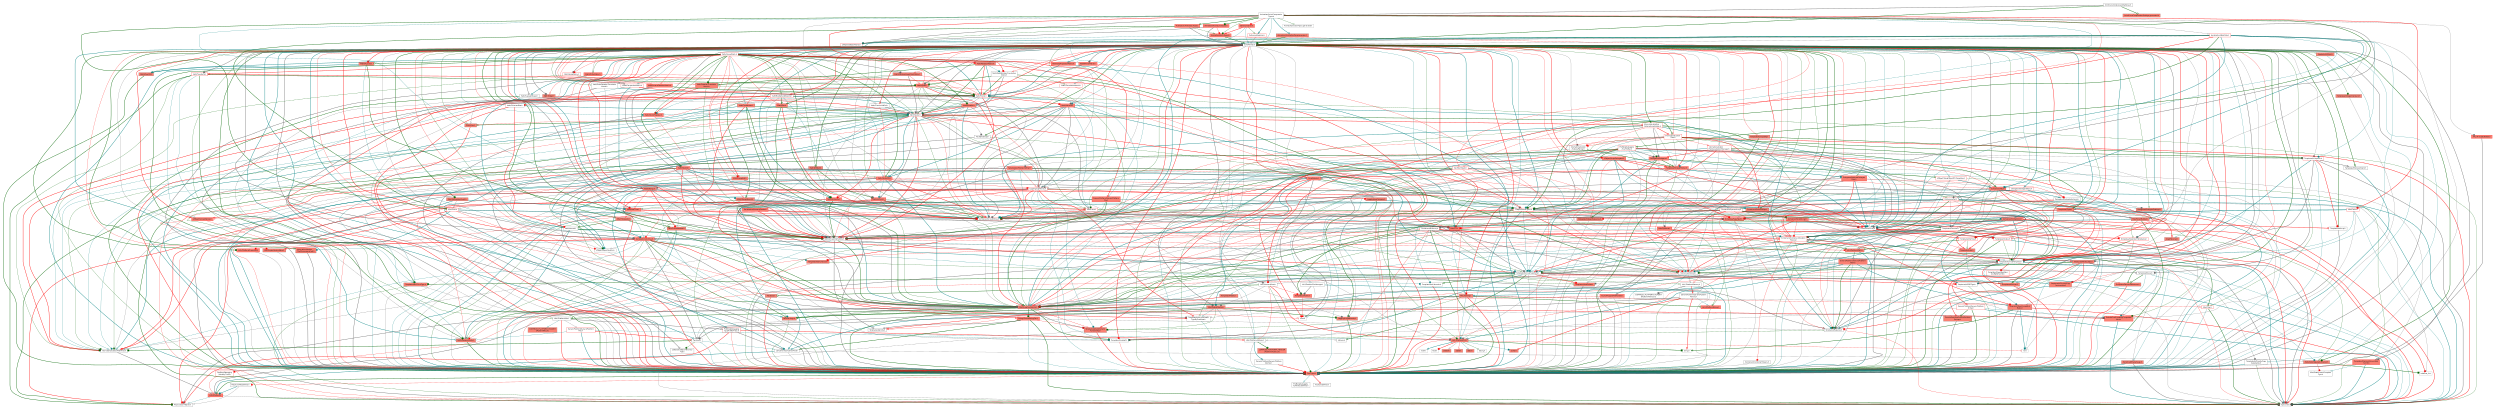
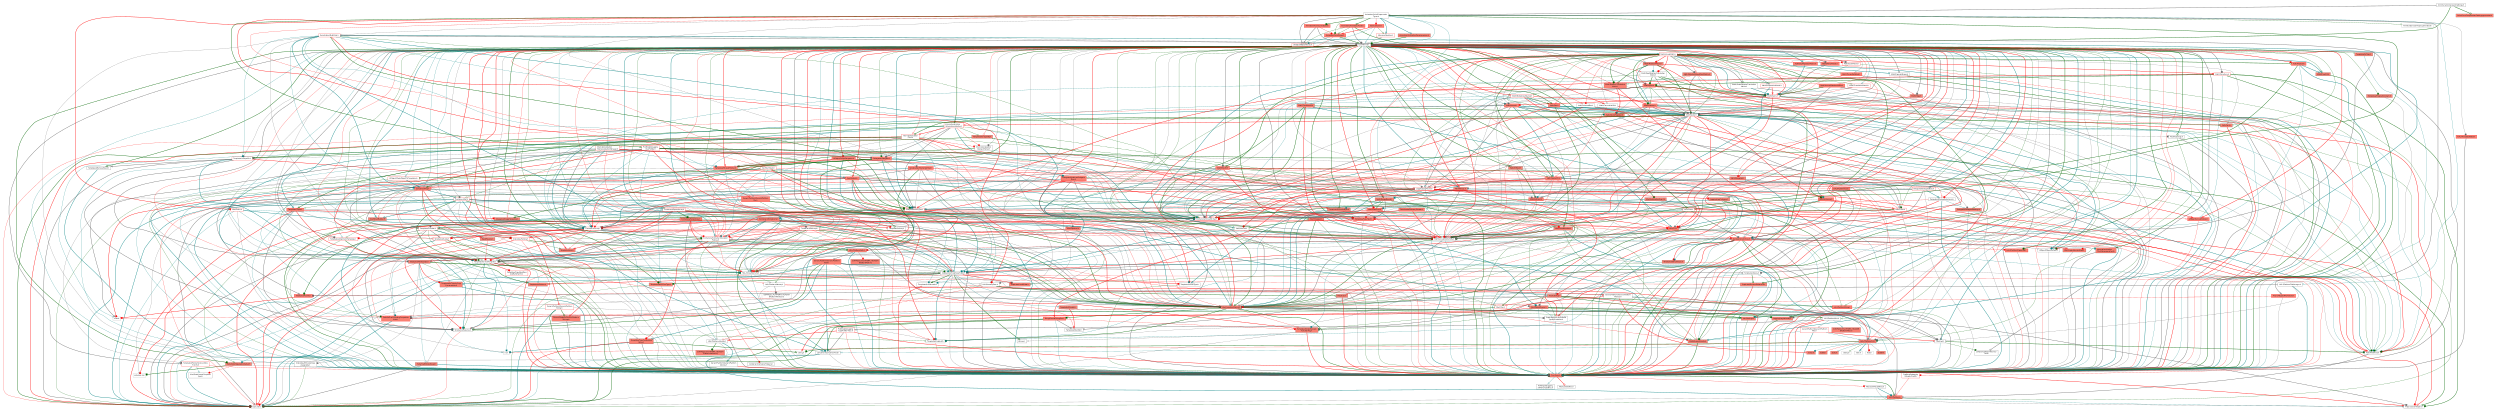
node "Math/OrthoMatrix.h": label "Math/OrthoMatrix.h" -> "Math/ThreadSafeBool.h"
node "HAL/PlatformTLS.h": added
node "COMPILED_PLATFORM_HEADER (PlatformMath.h)": added
edge "Templates/UnrealTemplate.h" -> "Templates/TypeCompatible Bytes.h": now "Templates/UnrealTemplate.h" -> "new"
edge "Templates/MemoryOps.h" -> "Templates/Requires.h": now "Templates/Sorting.h" -> "Templates/Requires.h"
edge "Templates/Atomic.h" -> "atomic": style solid -> bold
node "Internationalization/MathFwd.h": label "Internationalization/MathFwd.h" -> "Math/MathFwd.h"
node "Templates/PointerIsConvertible FromTo.h": fillcolor salmon -> white
